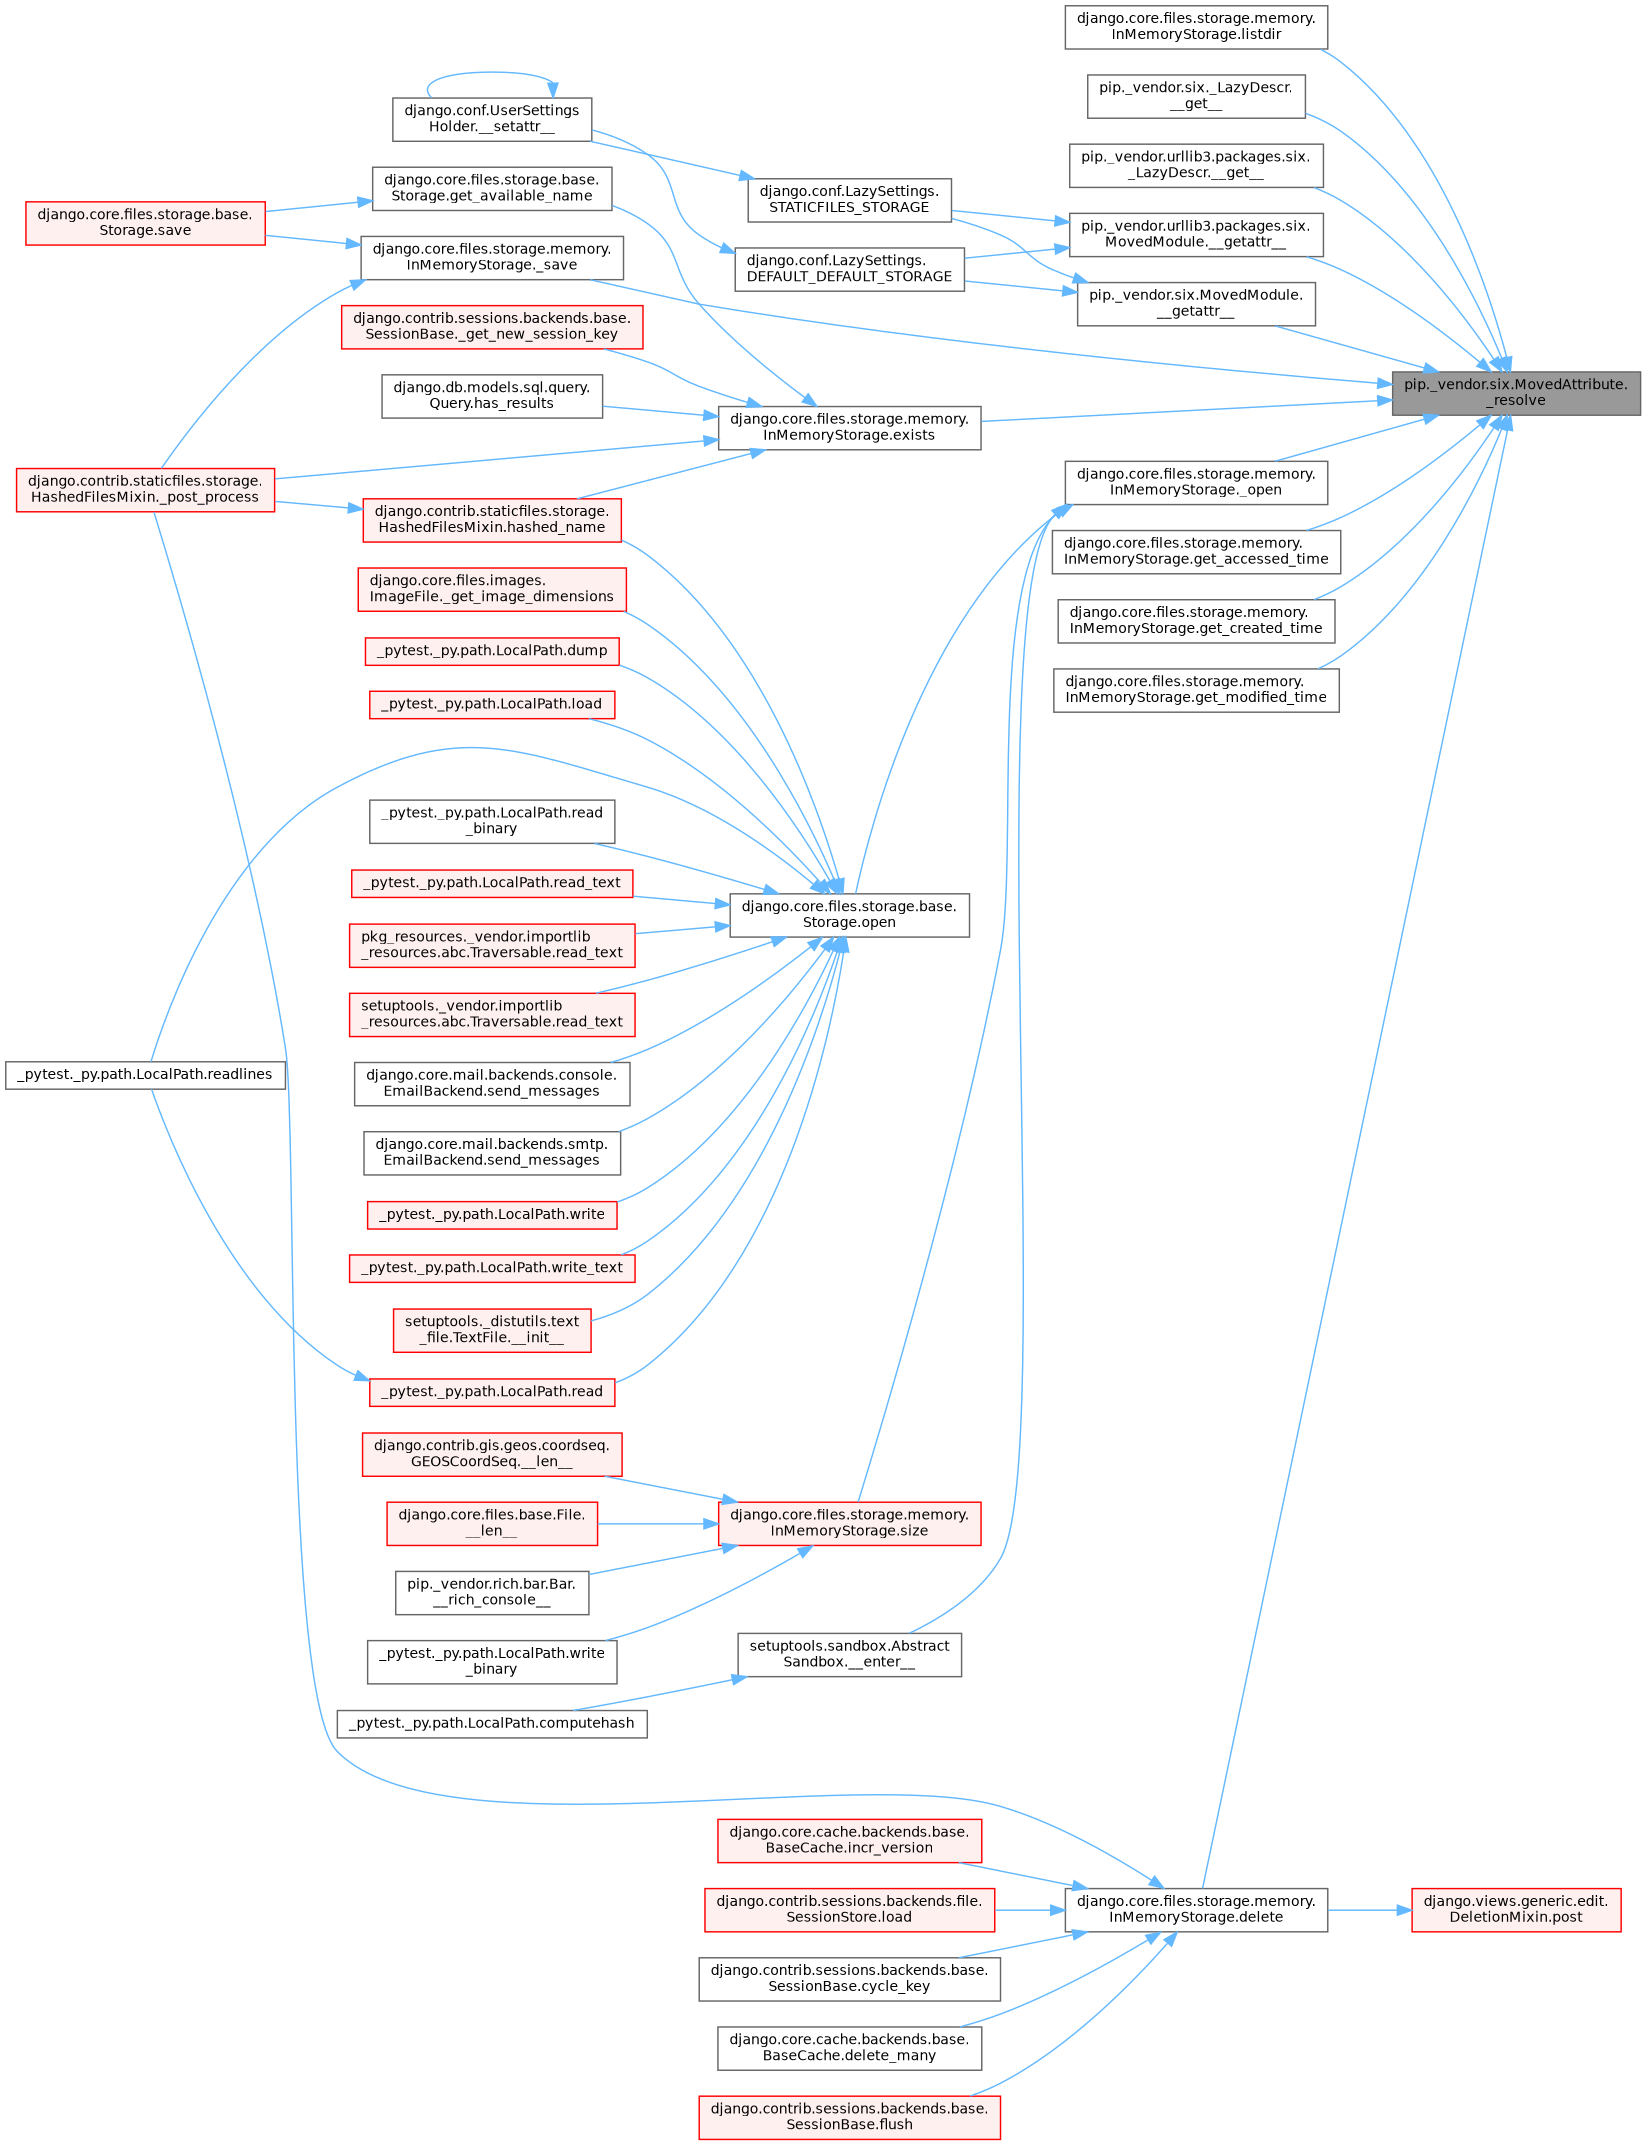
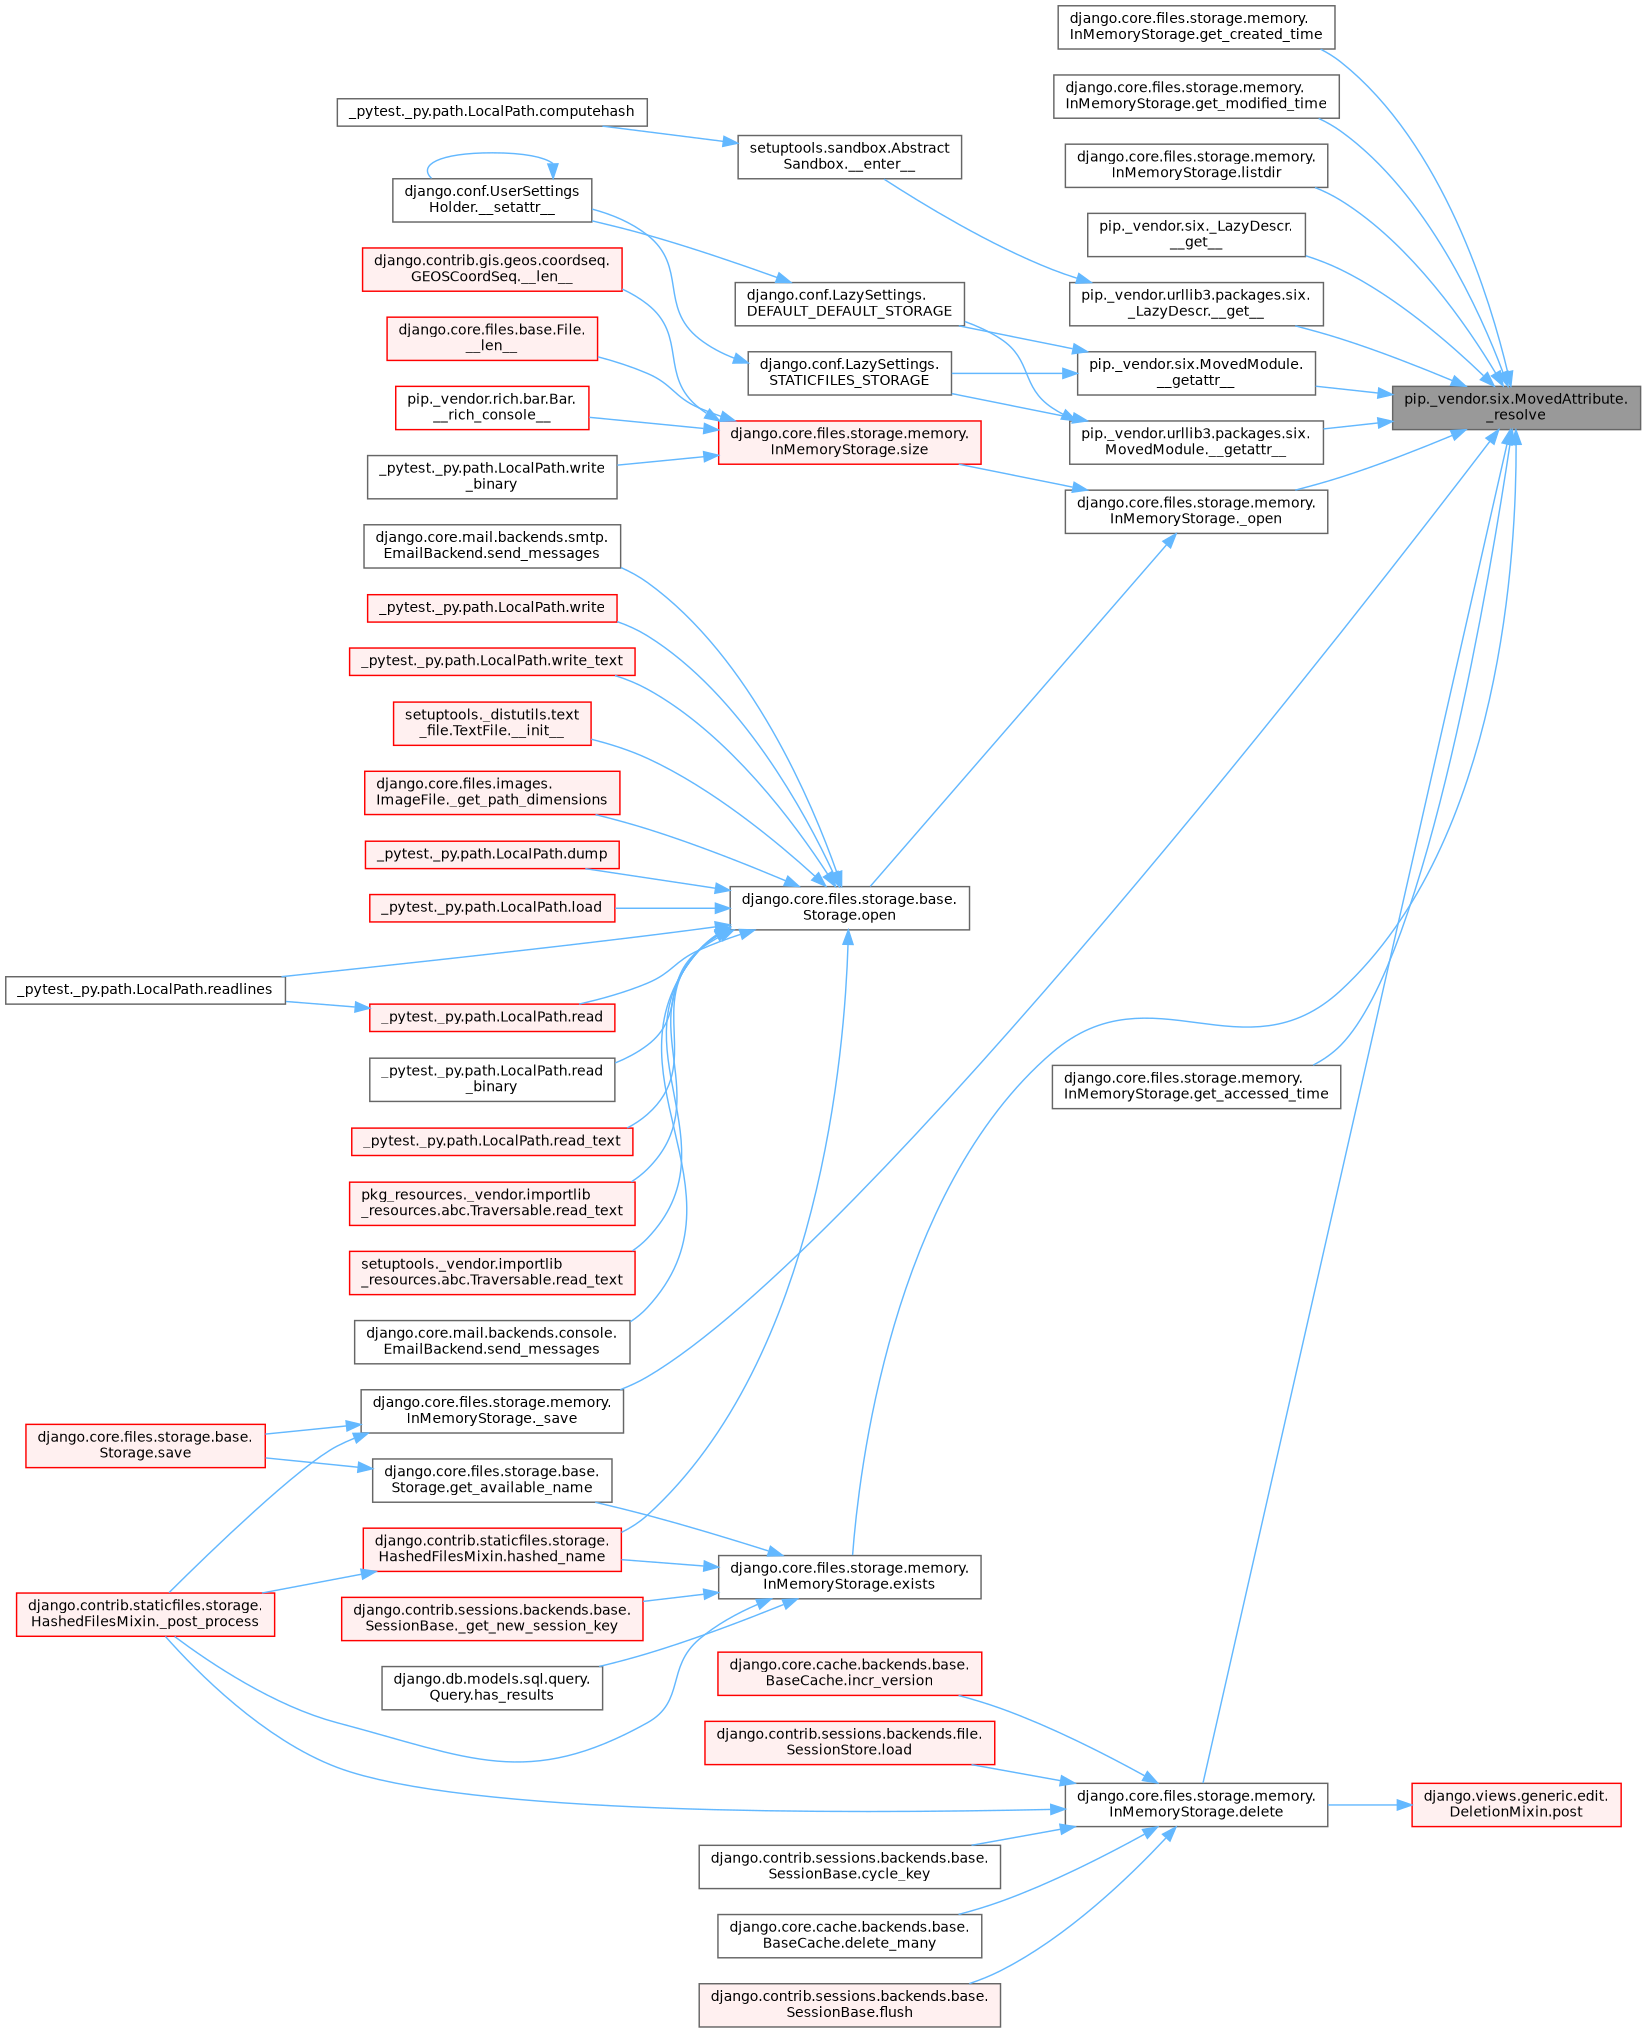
node "django.core.files.images. ImageFile._get_image_dimensions": label "django.core.files.images. ImageFile._get_image_dimensions" -> "django.core.files.images. ImageFile._get_path_dimensions"
edge "setuptools.sandbox.Abstract Sandbox.__enter__" -> "django.core.files.storage.memory. InMemoryStorage._open": now "setuptools.sandbox.Abstract Sandbox.__enter__" -> "pip._vendor.urllib3.packages.six. _LazyDescr.__get__"
node "pip._vendor.rich.bar.Bar. __rich_console__": color grey40 -> red
node "django.contrib.sessions.backends.base. SessionBase.flush": color red -> grey40
